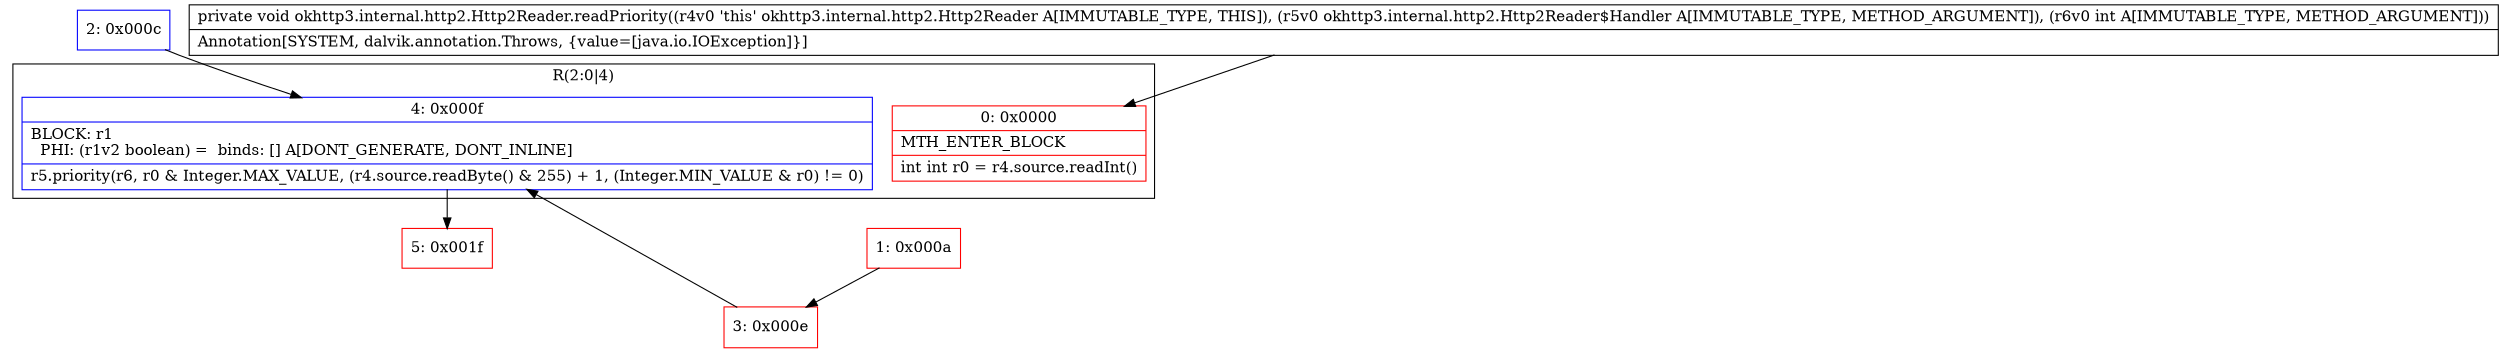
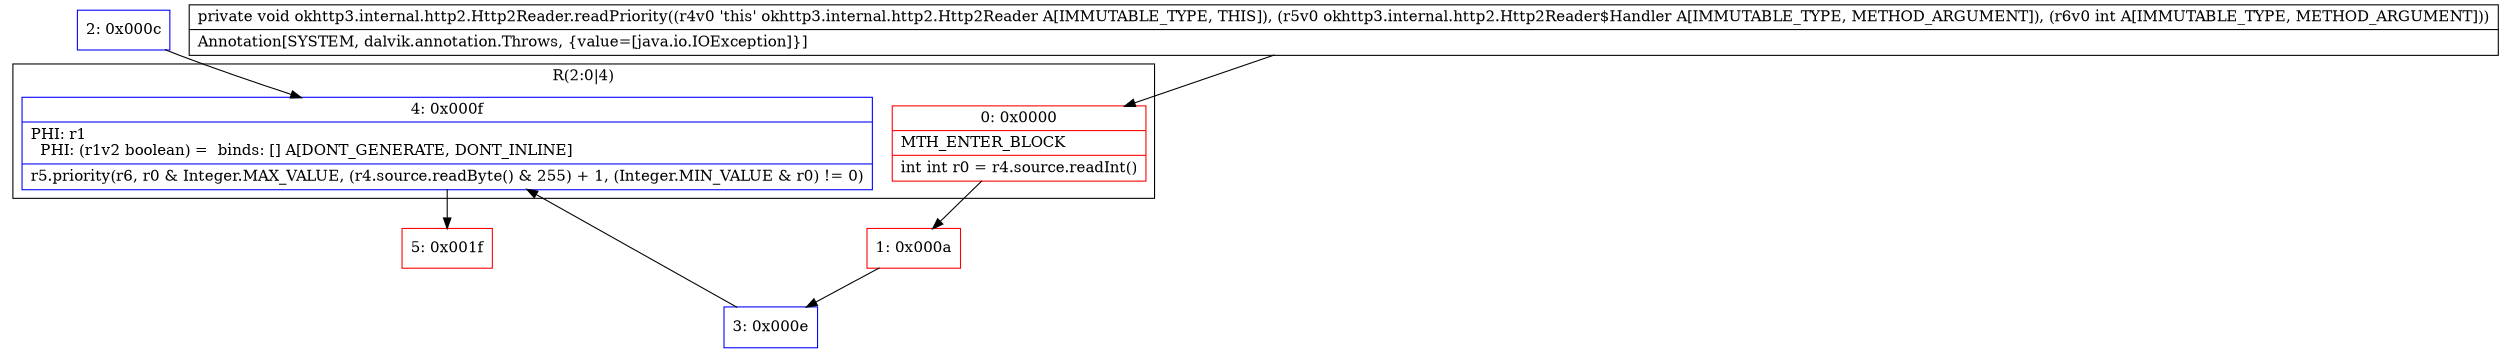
node "4: 0x000f": text "BLOCK: r1" -> "PHI: r1"
edge "0: 0x0000" -> "1: 0x000a": added
node "3: 0x000e": color red -> blue
